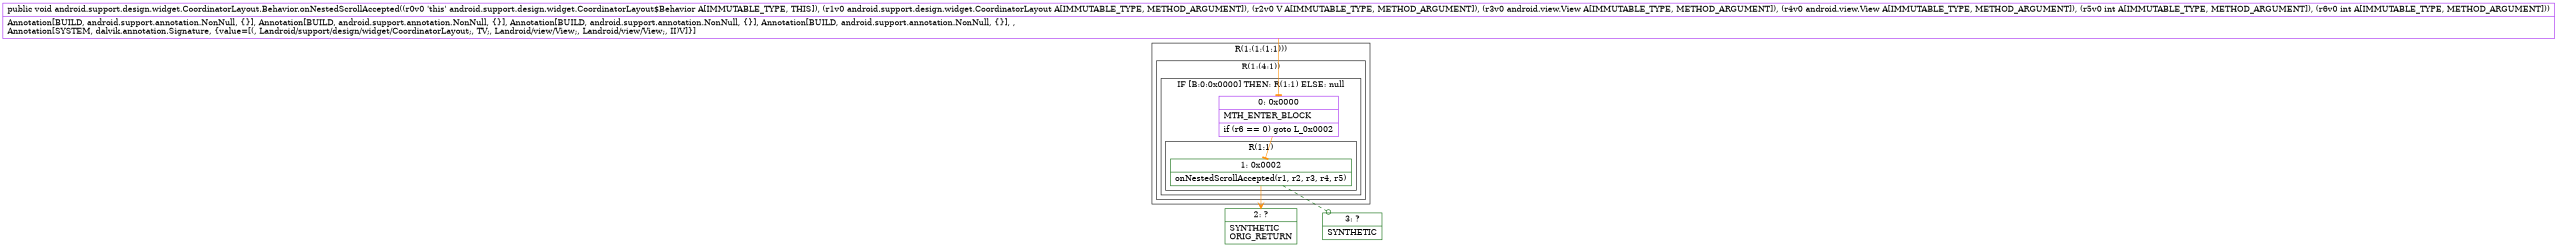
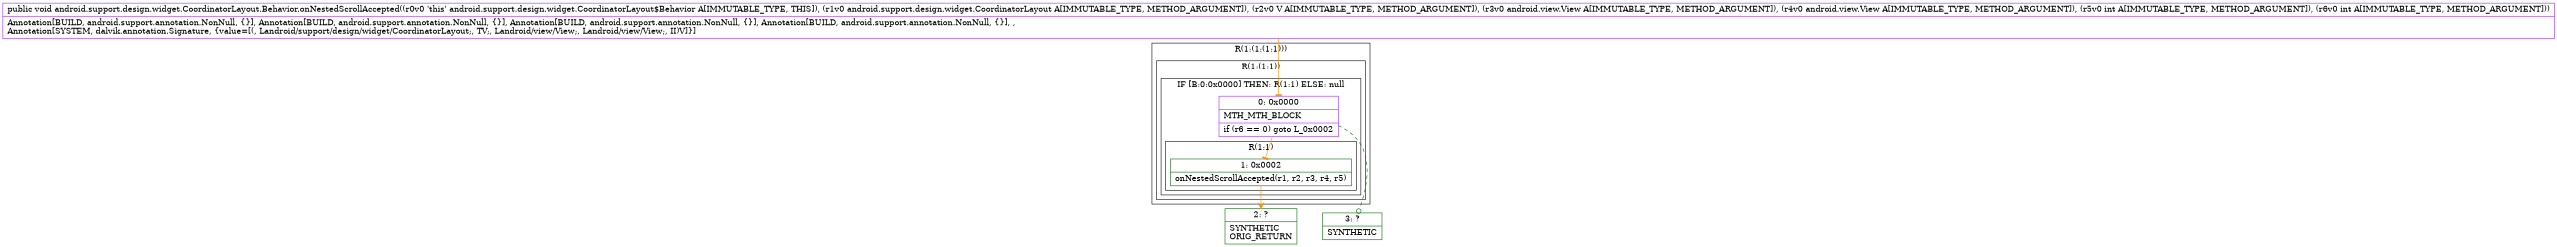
cluster "R(1:(4:1))": label "R(1:(4:1))" -> "R(1:(1:1))"
node "0: 0x0000": text "MTH_ENTER_BLOCK" -> "MTH_MTH_BLOCK"
edge "1: 0x0002" -> "3: ?": now "0: 0x0000" -> "3: ?"
